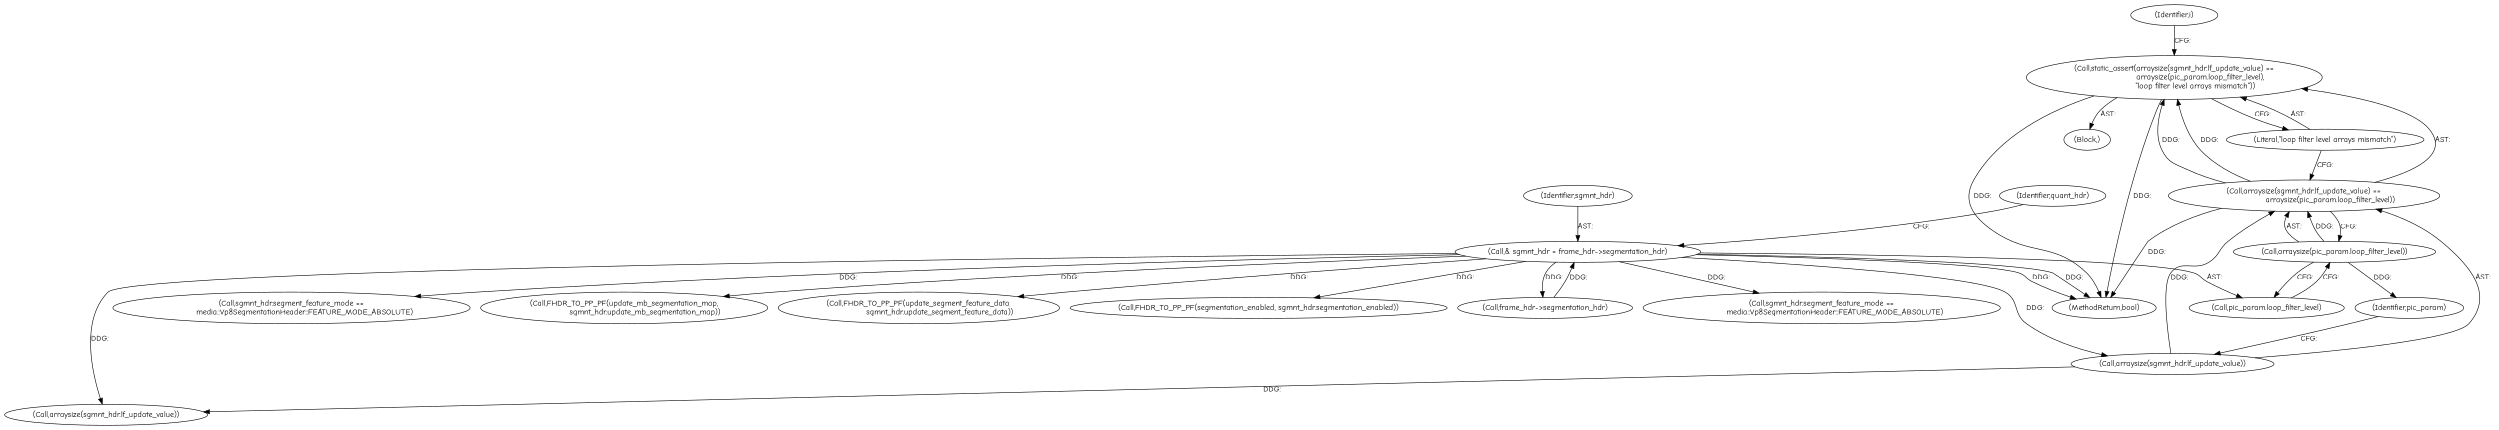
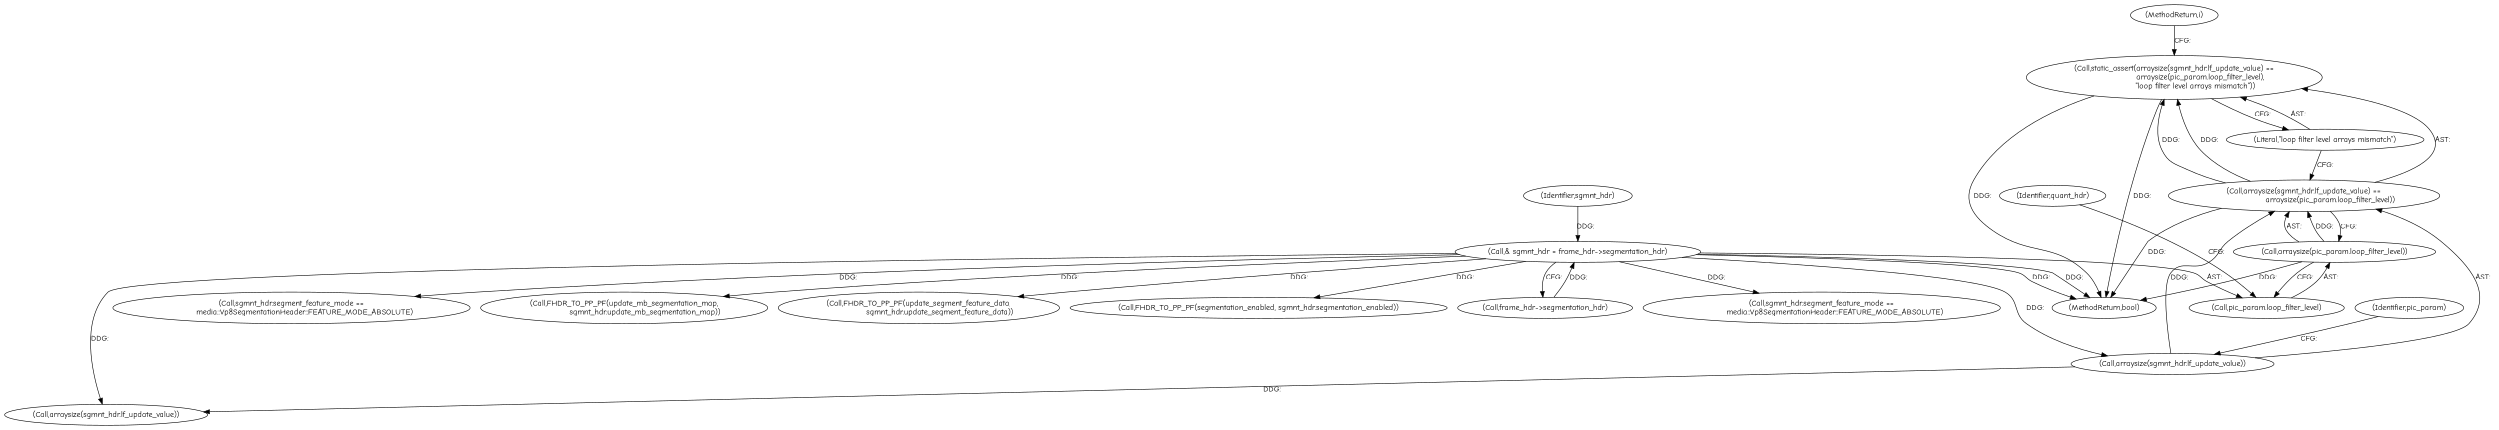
node "(Identifier,i)": label "(Identifier,i)" -> "(MethodReturn,i)"
node "(Block,)": removed
edge "(Identifier,sgmnt_hdr)" -> "(Call,& sgmnt_hdr = frame_hdr->segmentation_hdr)": label "AST: " -> "DDG: "
edge "(Identifier,quant_hdr)" -> "(Call,& sgmnt_hdr = frame_hdr->segmentation_hdr)": now "(Identifier,quant_hdr)" -> "(Call,pic_param.loop_filter_level)"
edge "(Call,& sgmnt_hdr = frame_hdr->segmentation_hdr)" -> "(Call,frame_hdr->segmentation_hdr)": label "DDG: " -> "CFG: "
edge "(Call,pic_param.loop_filter_level)" -> "(Call,arraysize(pic_param.loop_filter_level))": label "CFG: " -> "AST: "
edge "(Call,arraysize(pic_param.loop_filter_level))" -> "(Identifier,pic_param)": now "(Call,arraysize(pic_param.loop_filter_level))" -> "(MethodReturn,bool)"
